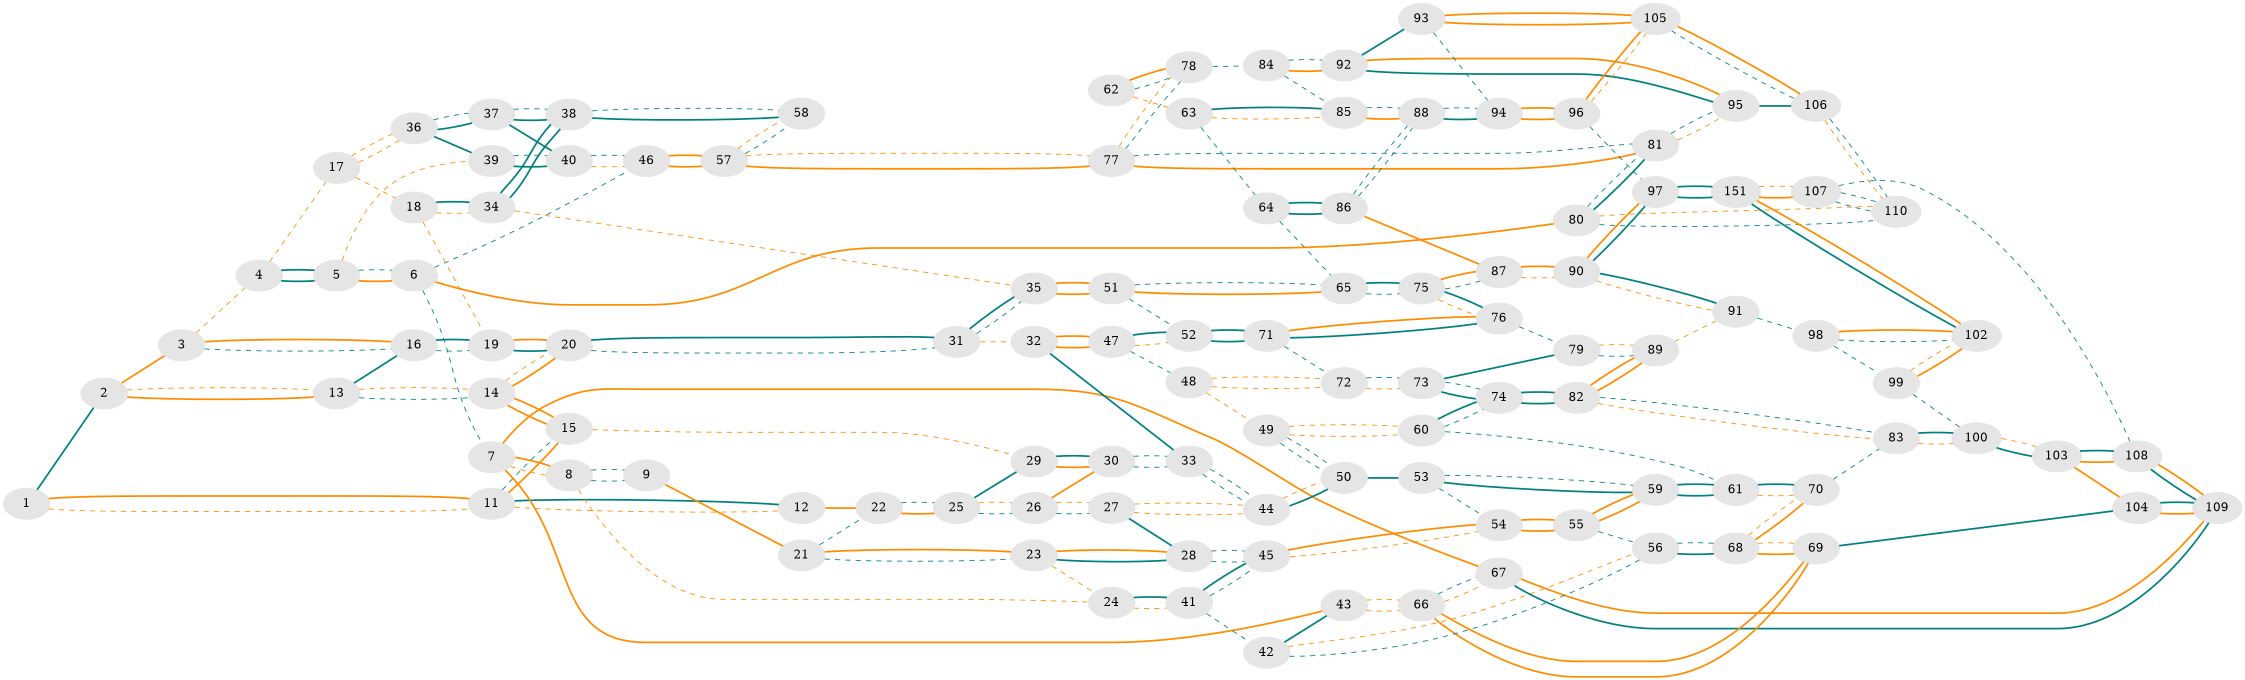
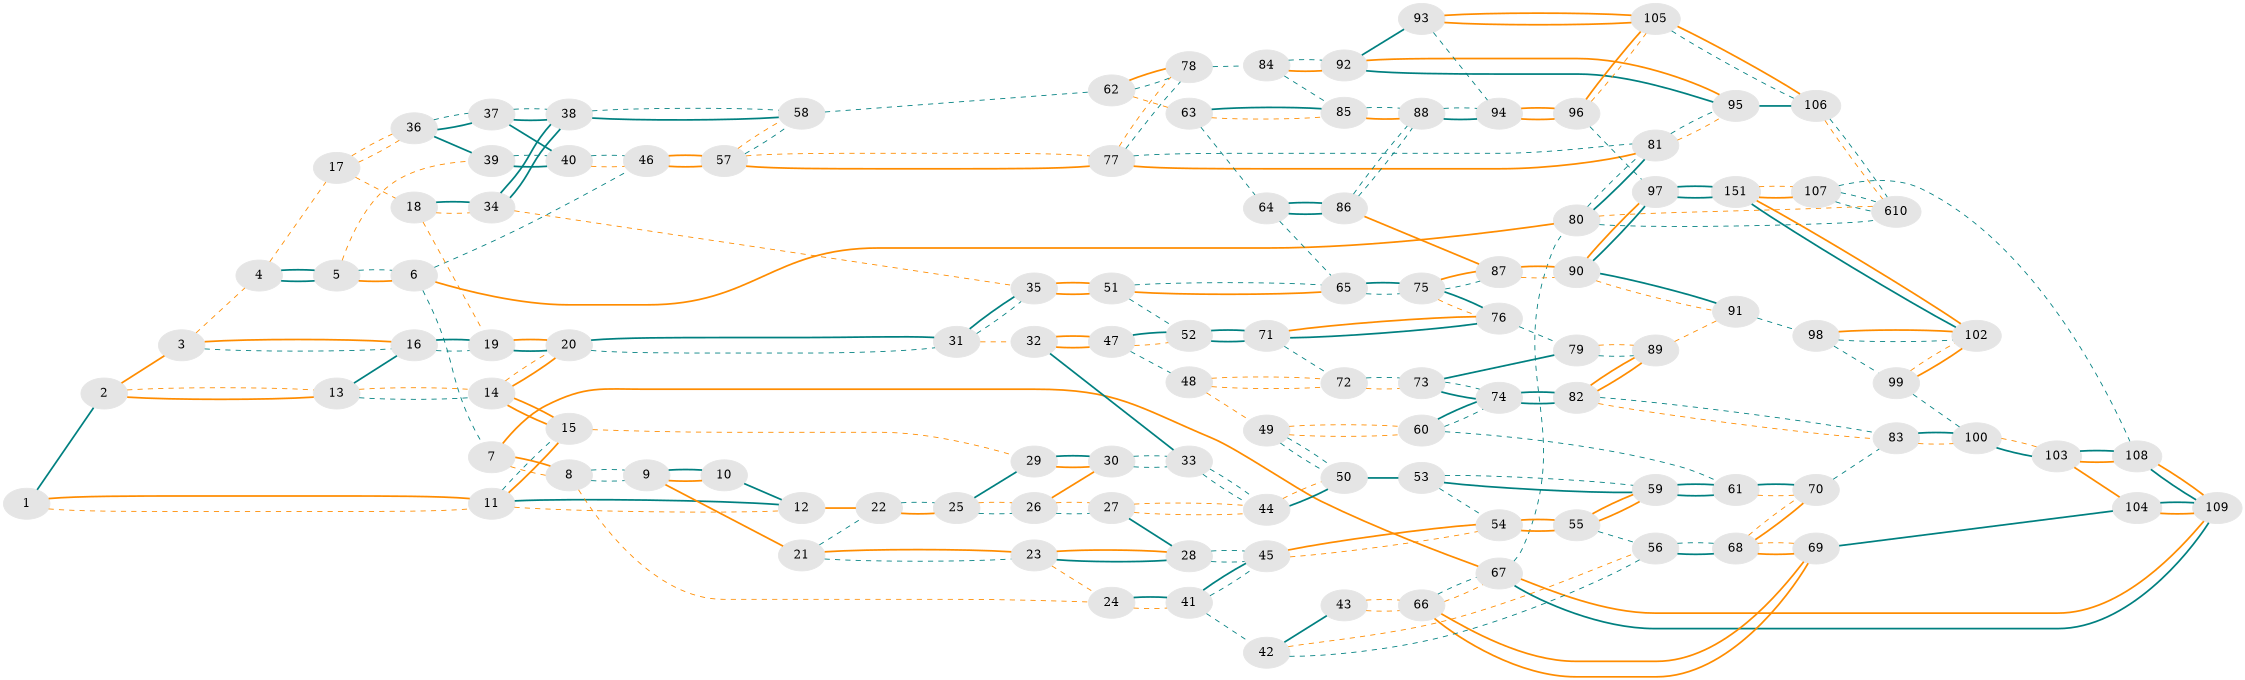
edge "62" -- "58": added
node "110": label "110" -> "610"
edge "80" -- "67": added
node "10": added
edge "7" -- "43": removed
